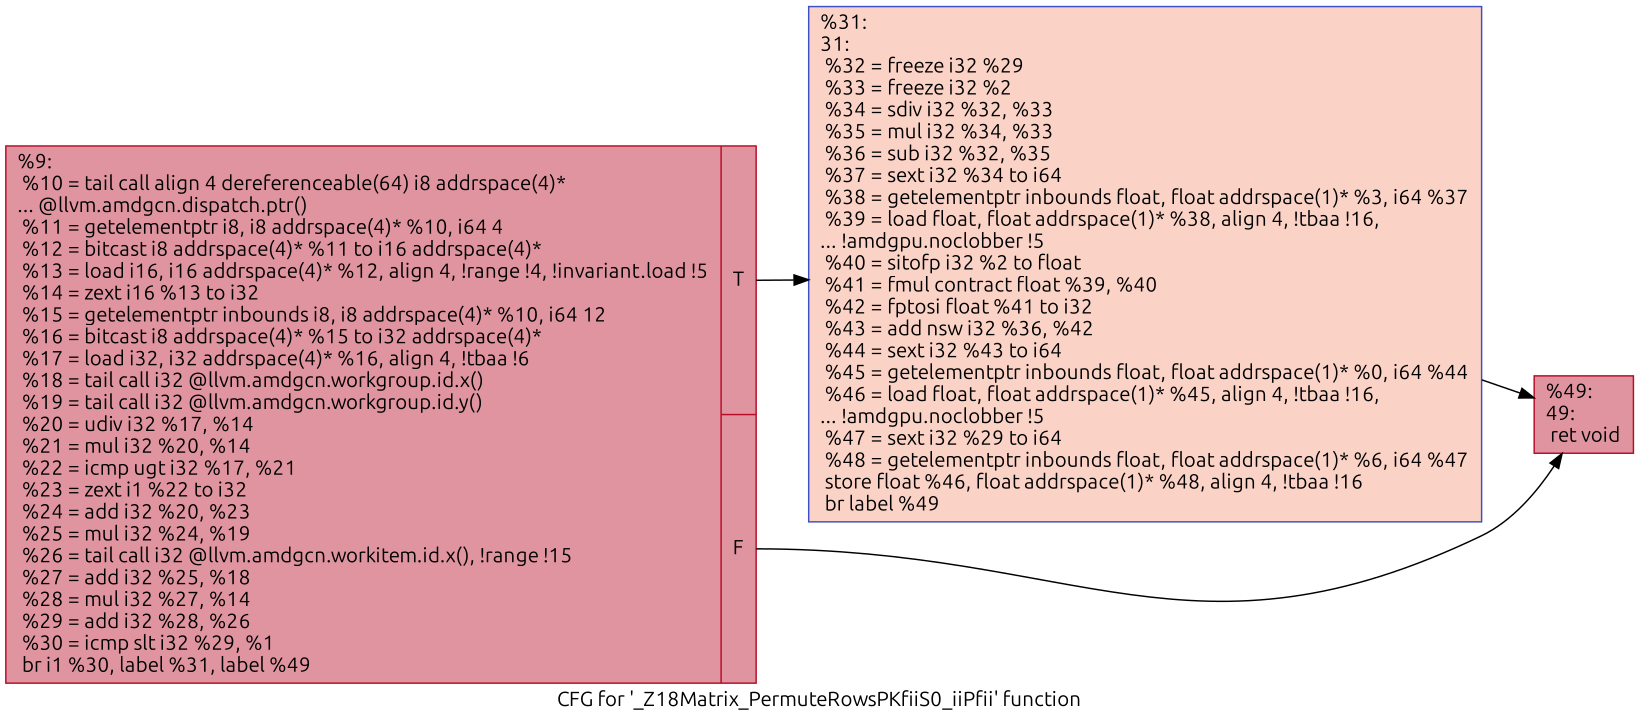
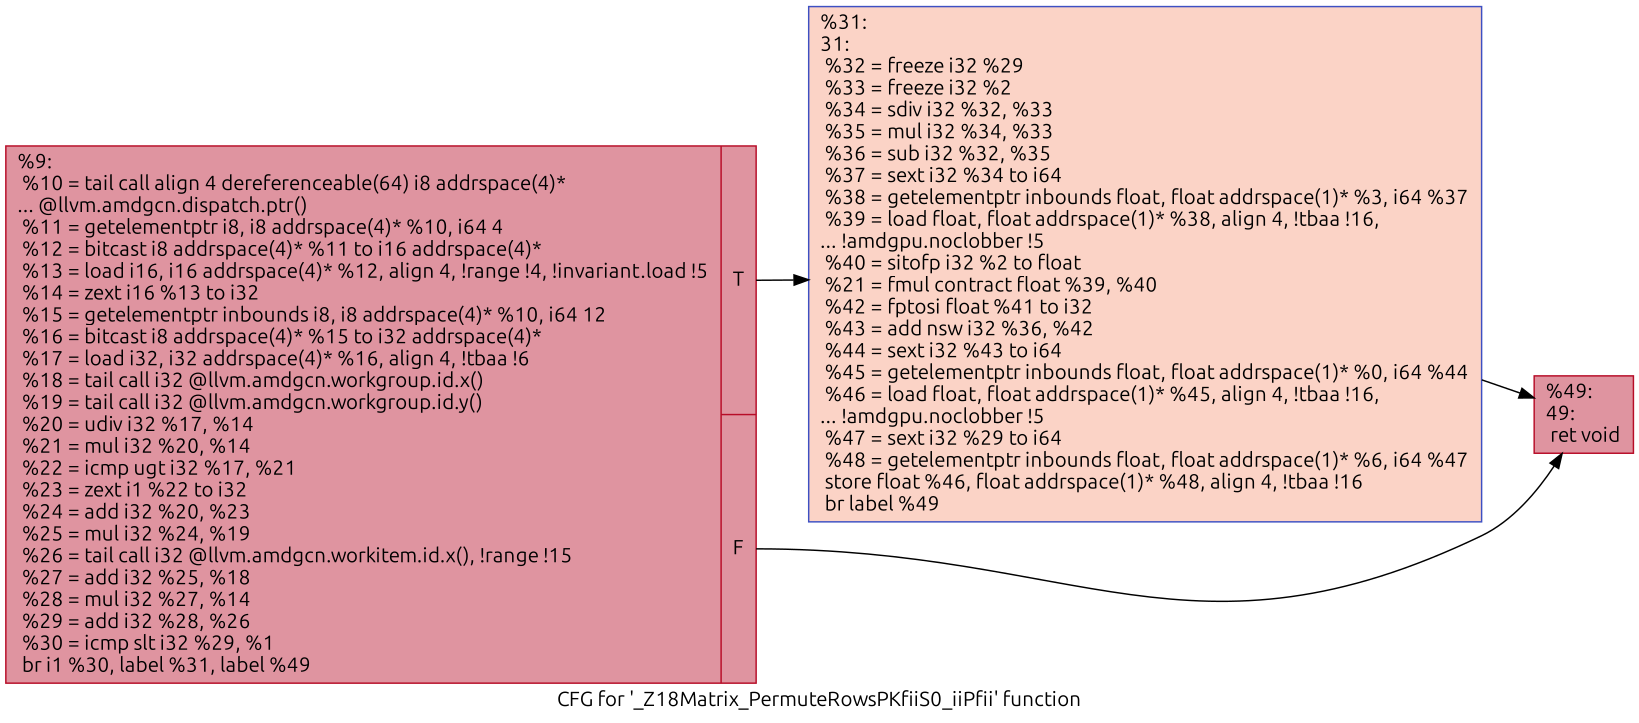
node "%31:": text "%41 = fmul contract float %39, %40" -> "%21 = fmul contract float %39, %40"
